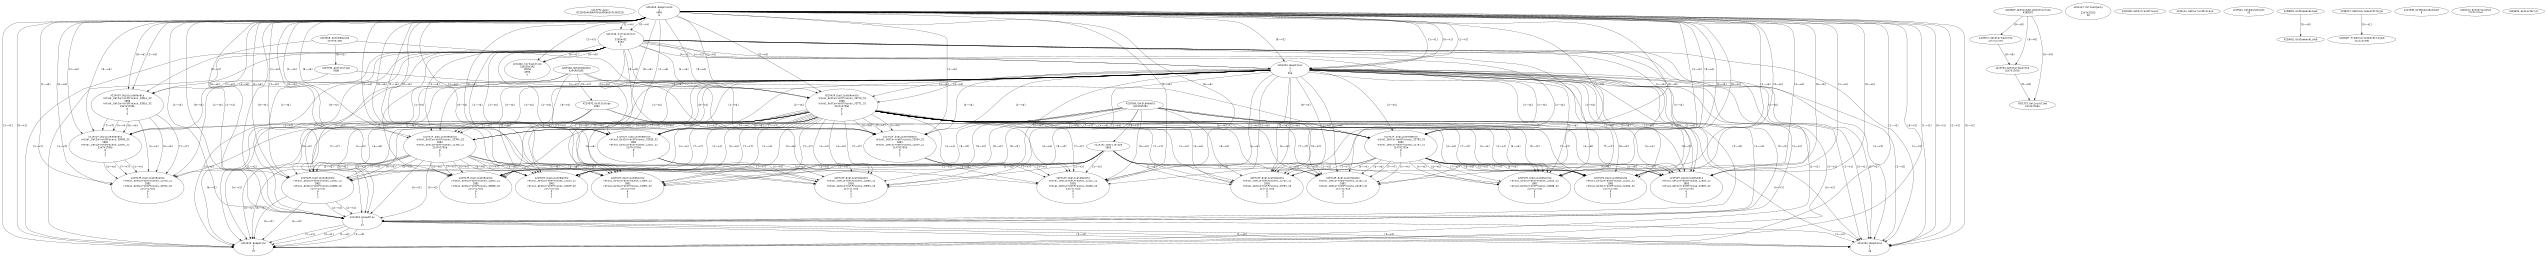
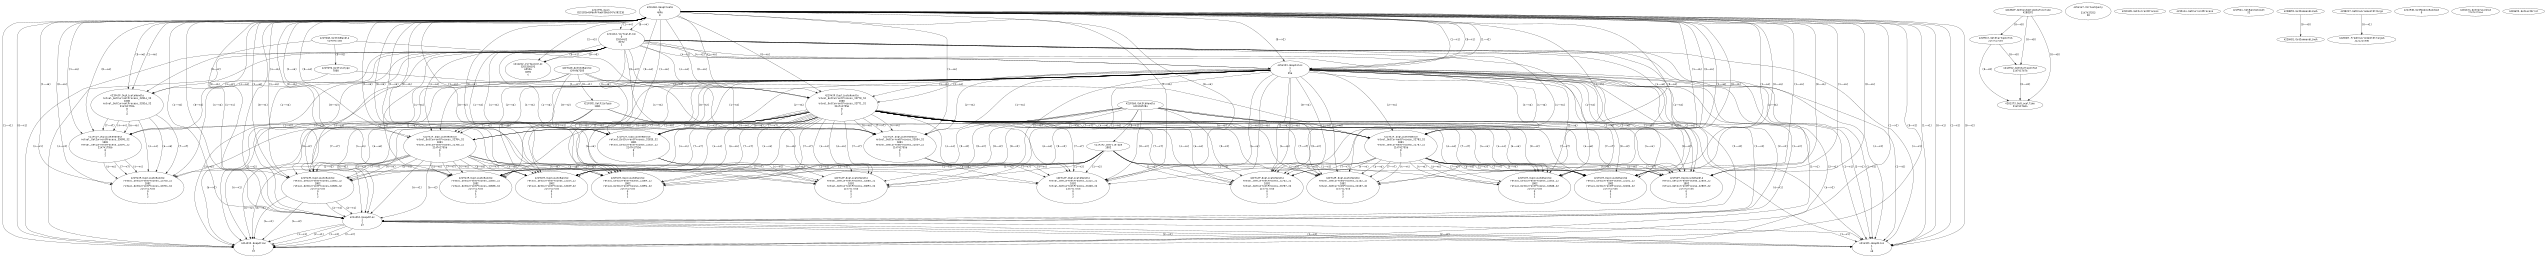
edge "4219047.GetStartupInfoA 2147417564" -> "4201373.GetLocalTime 2147417604": added, label "(0-->0)"
